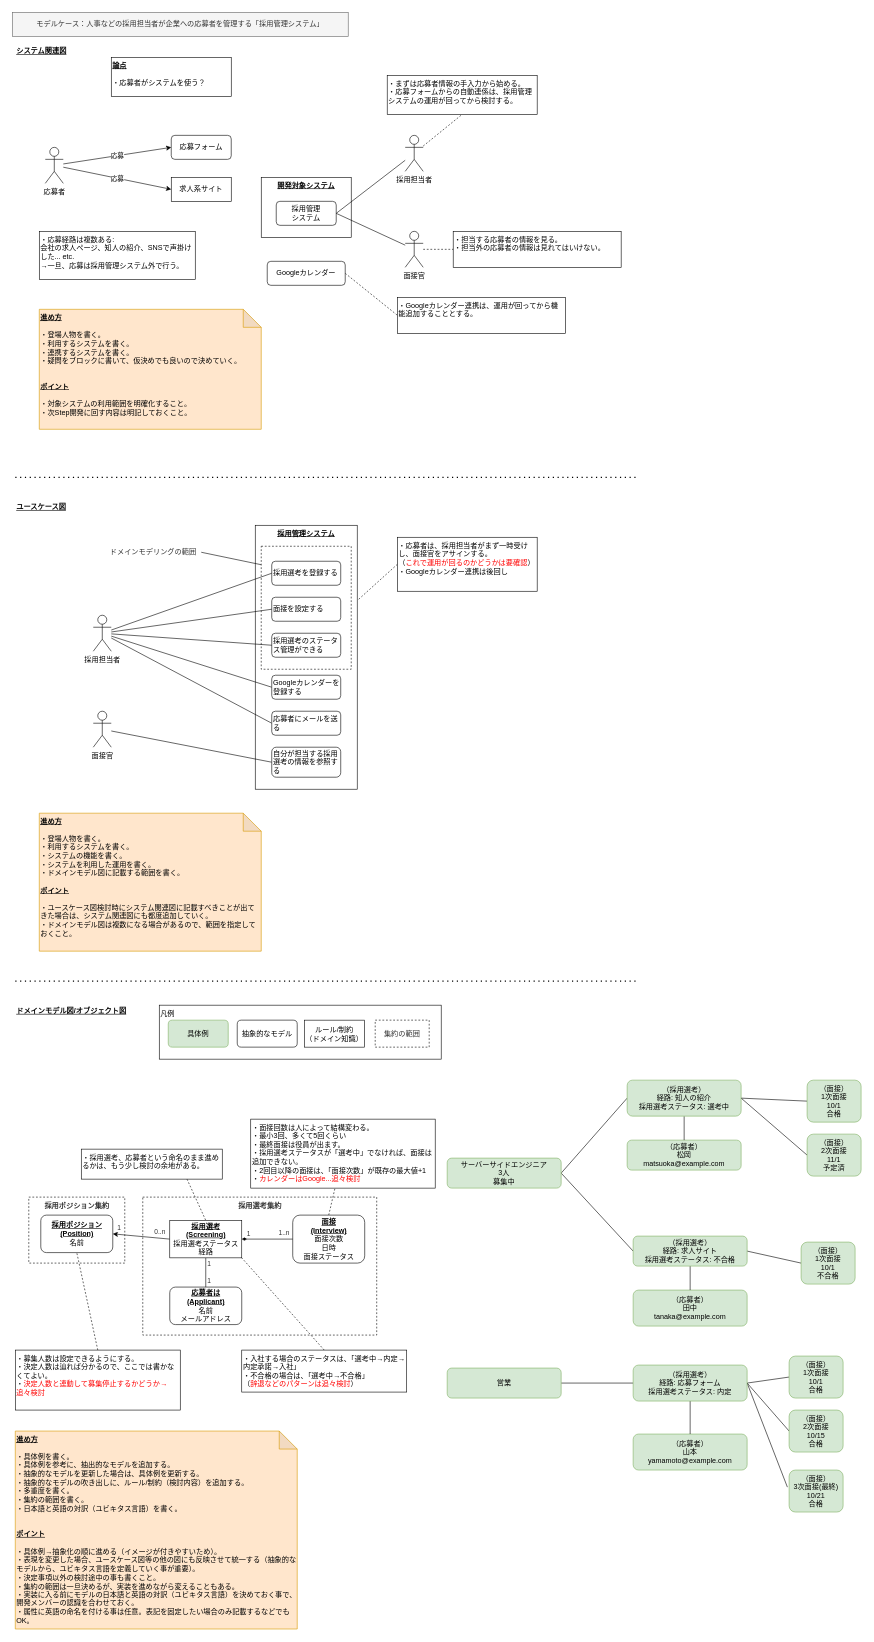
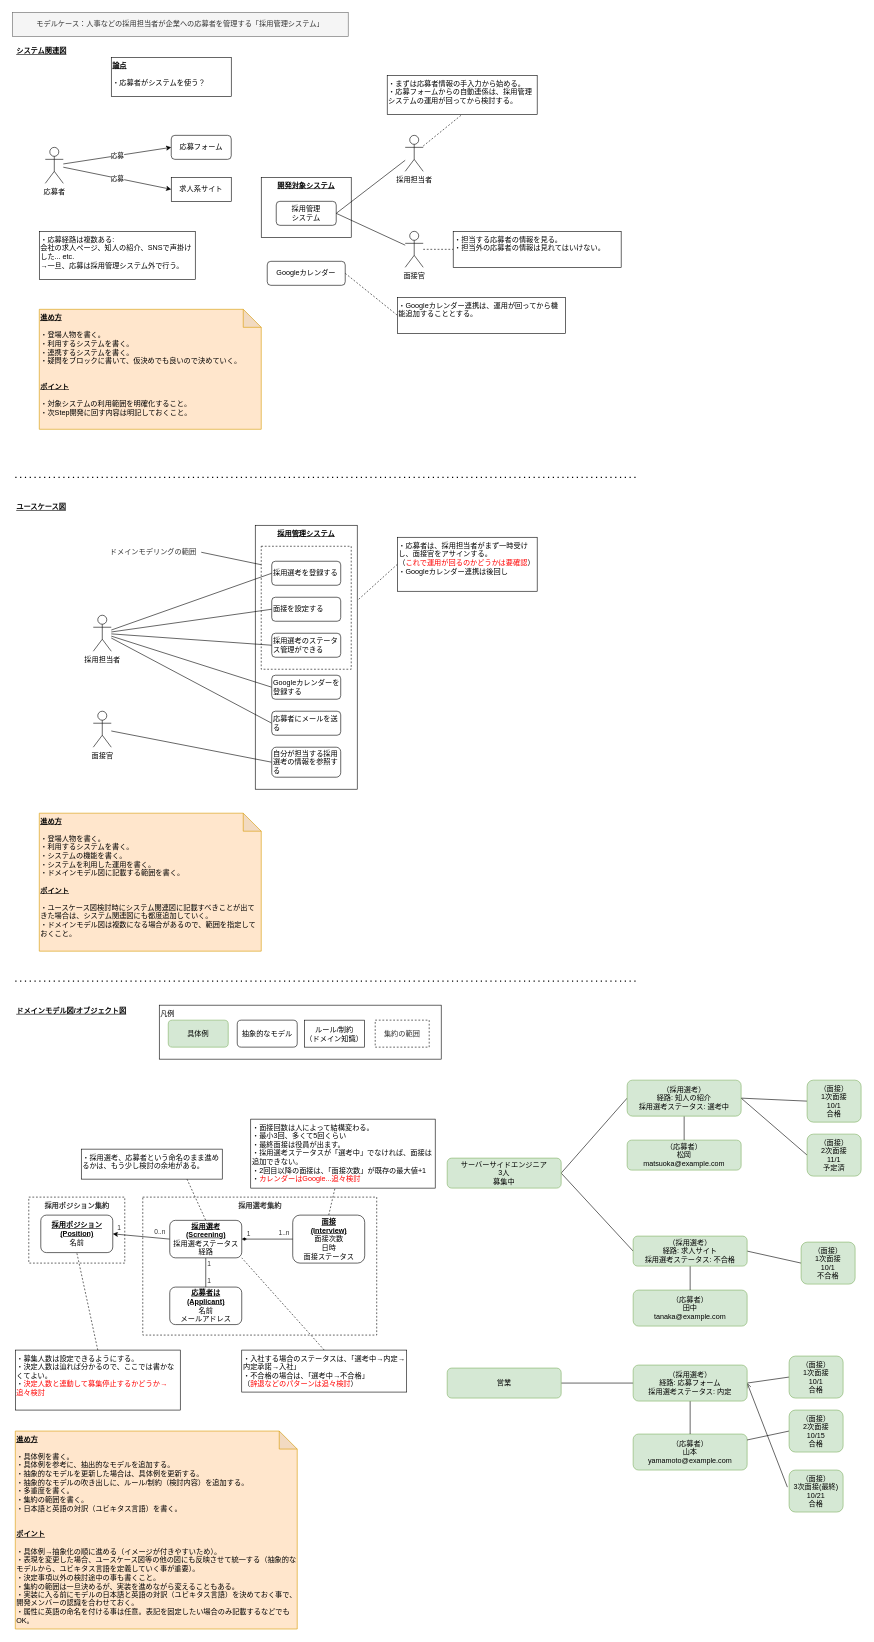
node "採用選考 (Screening) 採用選考ステータス 経路": shape rectangle -> rounded rectangle
edge "（採用選考） 経路: 応募フォーム 採用選考ステータス: 内定" -- "（面接） 3次面接(最終) 10/21 合格": arrowhead none -> open
edge "（採用選考） 経路: 応募フォーム 採用選考ステータス: 内定" -- "（面接） 2次面接 10/15 合格": now "（応募者） 山本 yamamoto@example.com" -- "（面接） 2次面接 10/15 合格"
